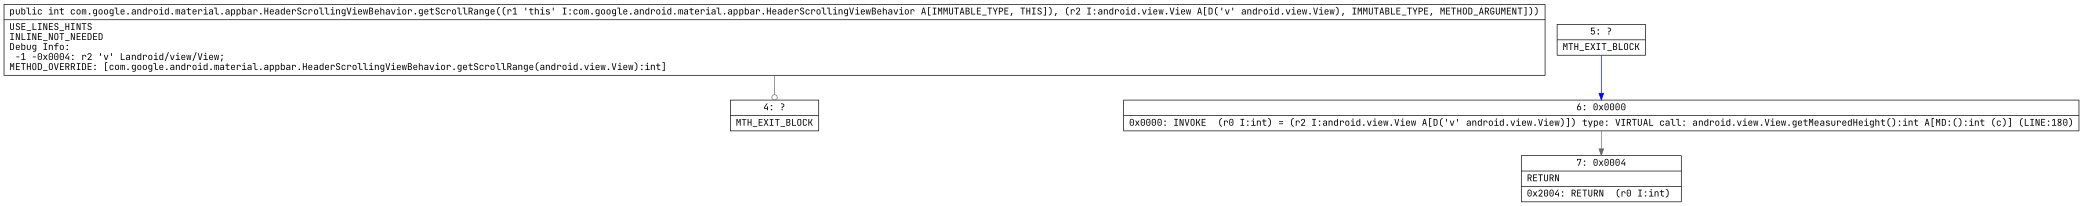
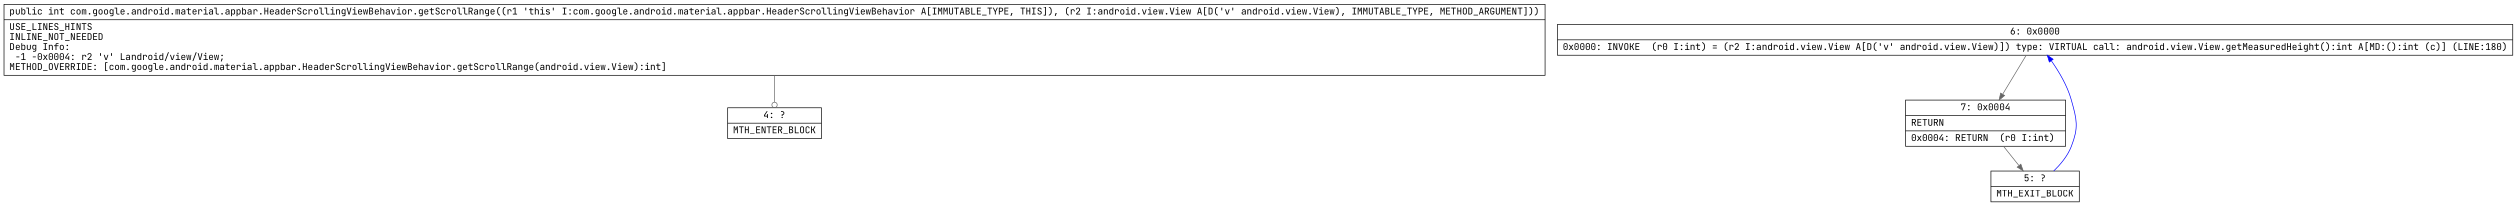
node "4: ?": text "MTH_EXIT_BLOCK" -> "MTH_ENTER_BLOCK"
edge "7: 0x0004" -> "5: ?": added
node "7: 0x0004": text "0x2004: RETURN  (r0 I:int)" -> "0x0004: RETURN  (r0 I:int)"
